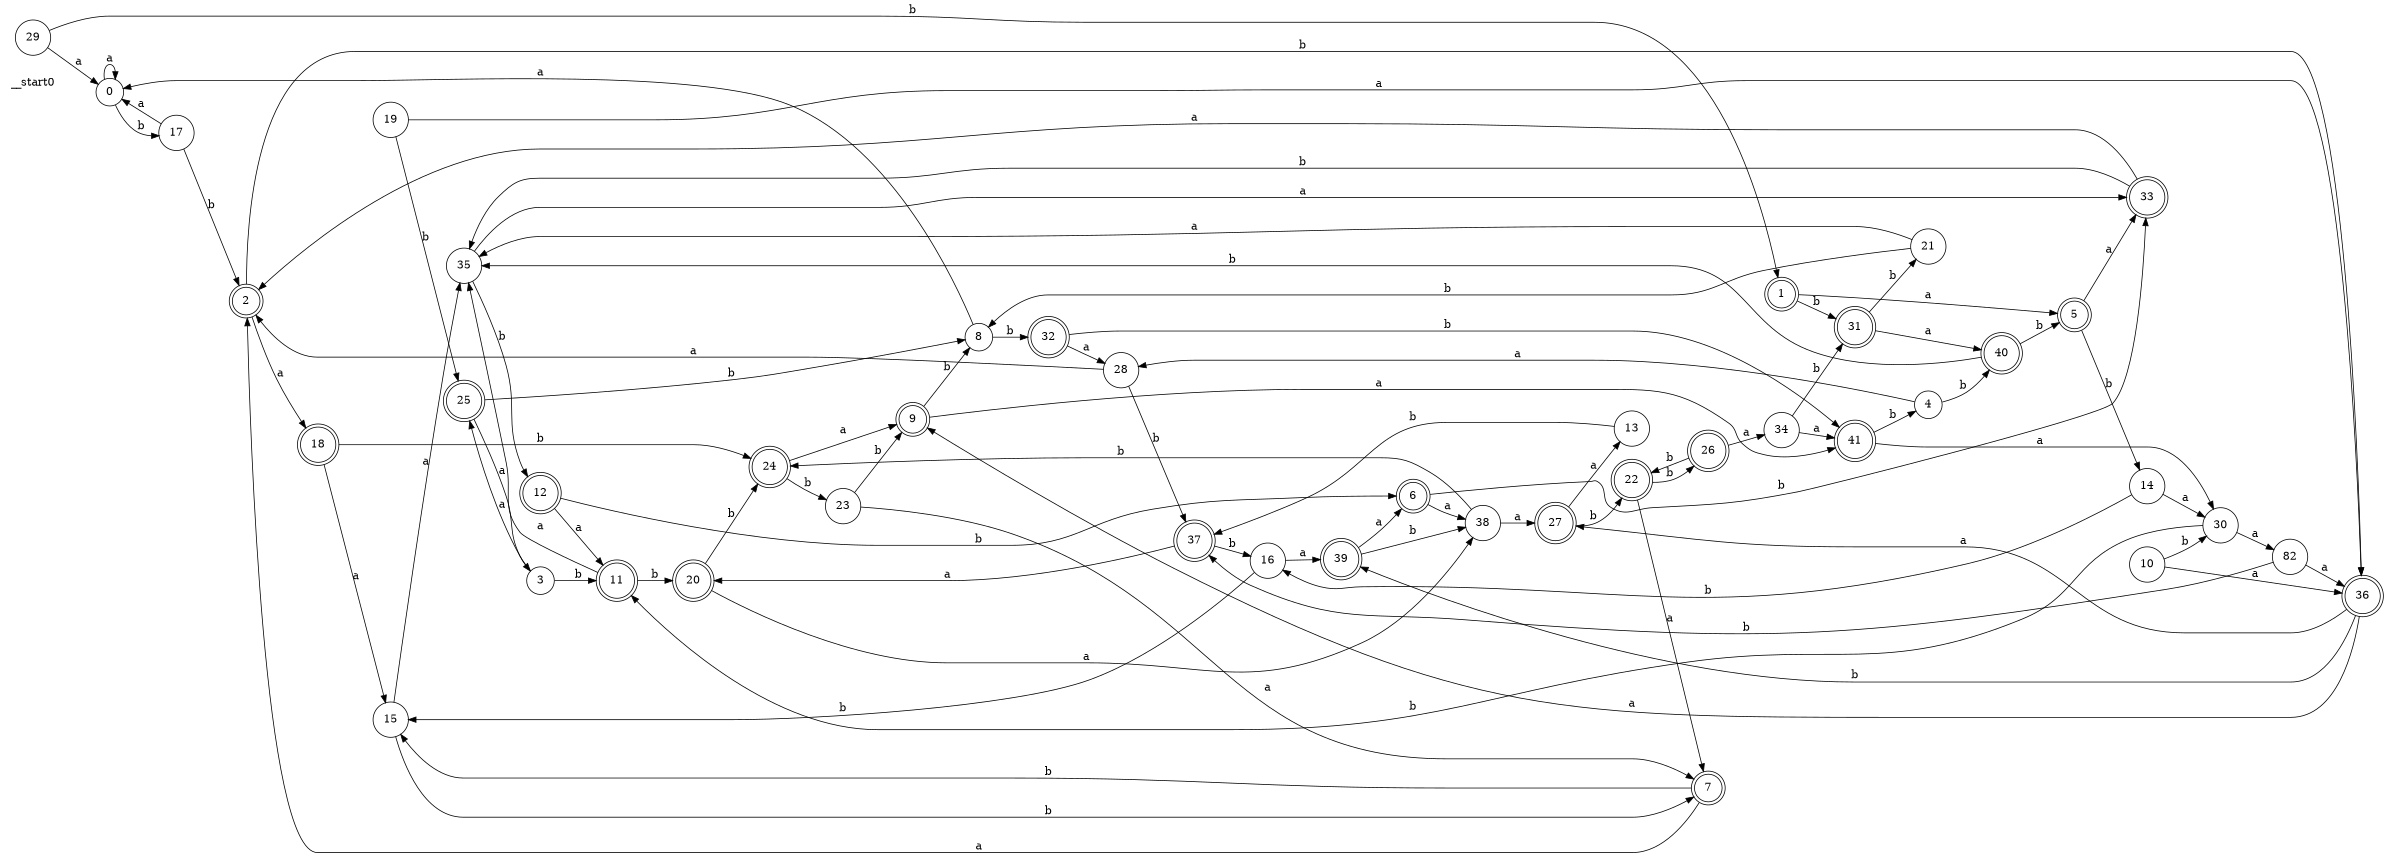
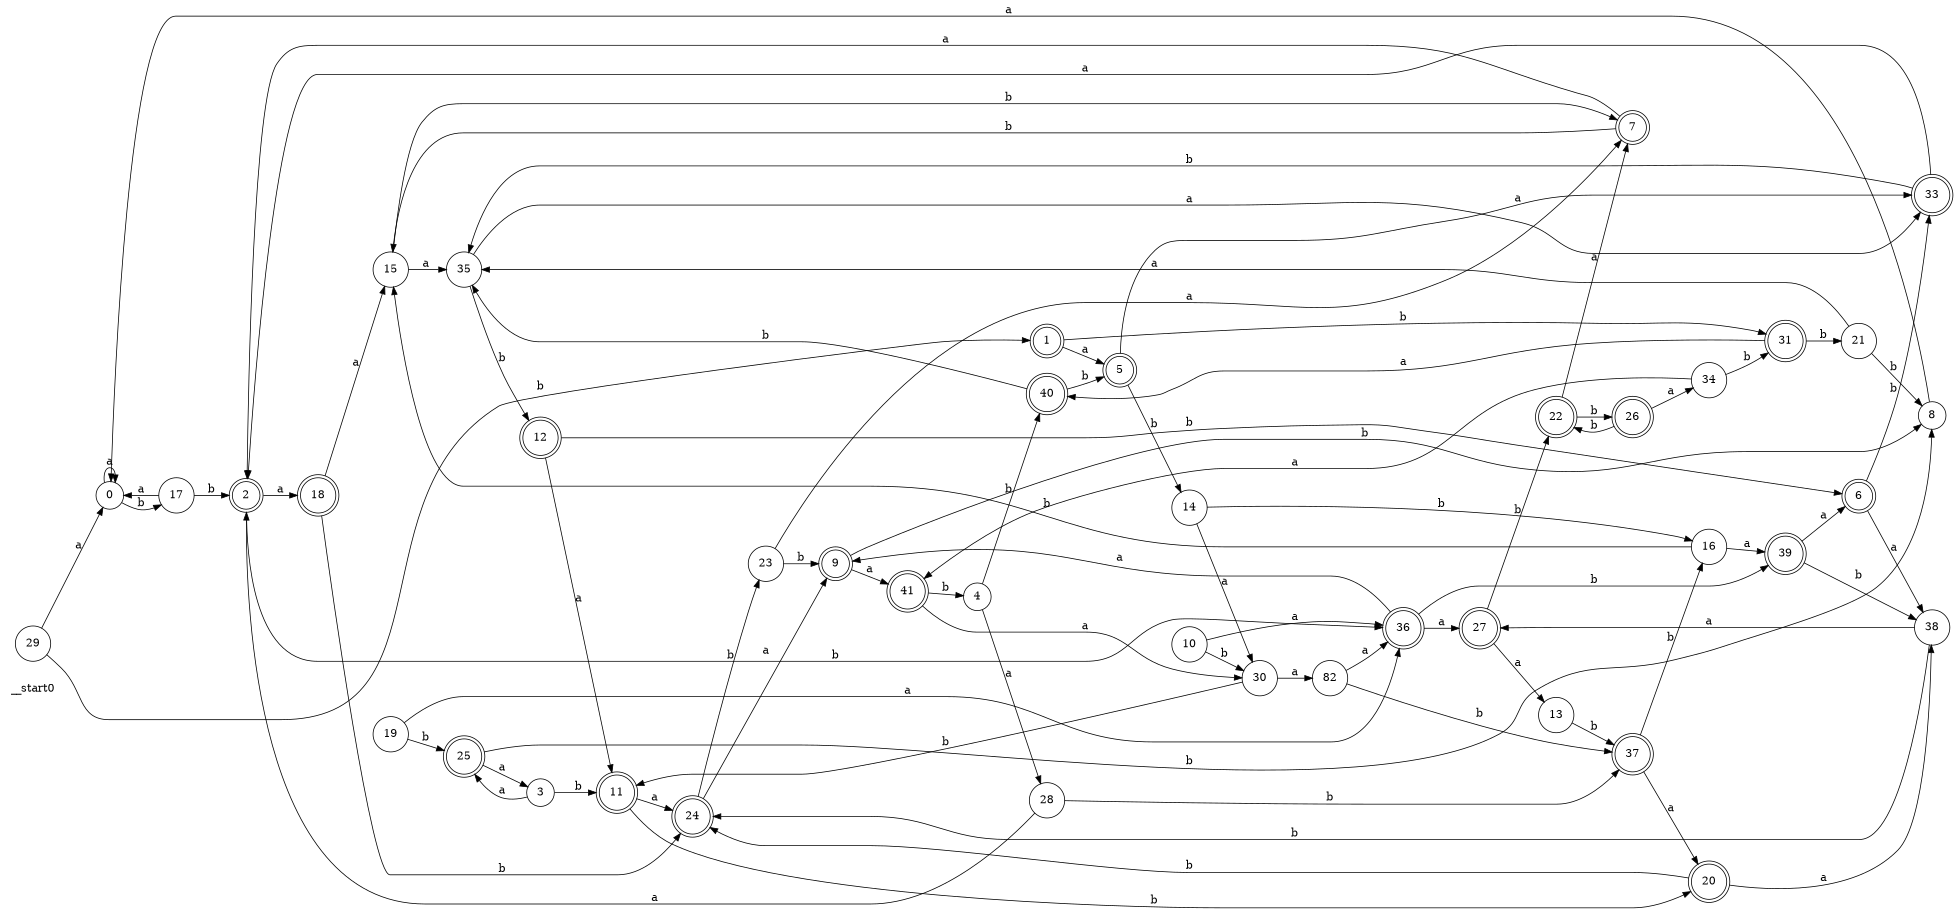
node "32": removed
edge "11" -> "35": now "11" -> "24"
